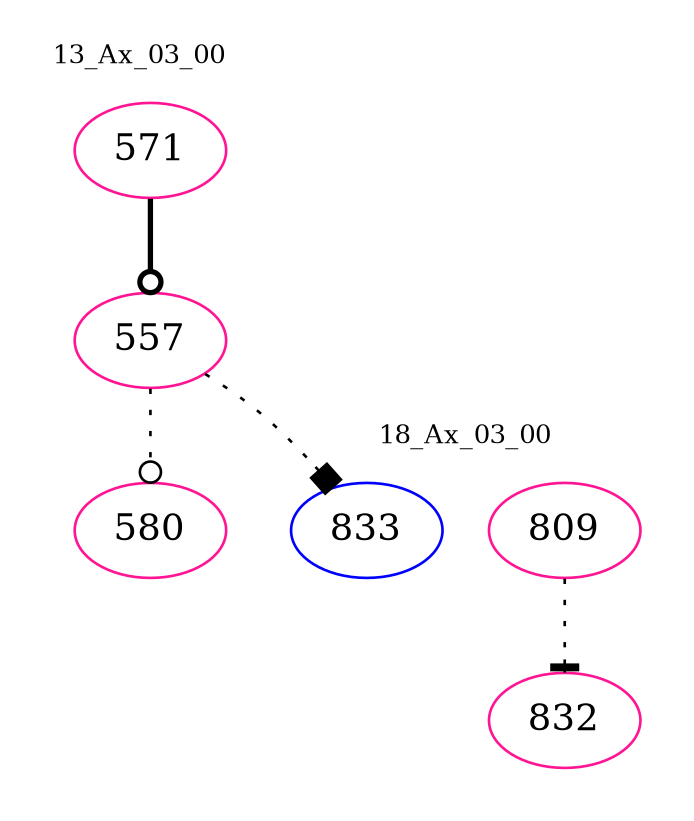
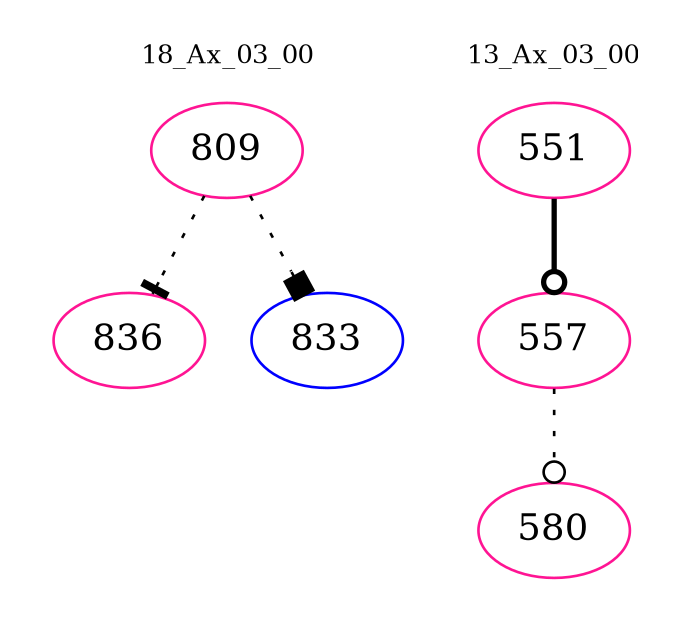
node "571": label "571" -> "551"
edge "557" -> "833": now "809" -> "833"
node "832": label "832" -> "836"
